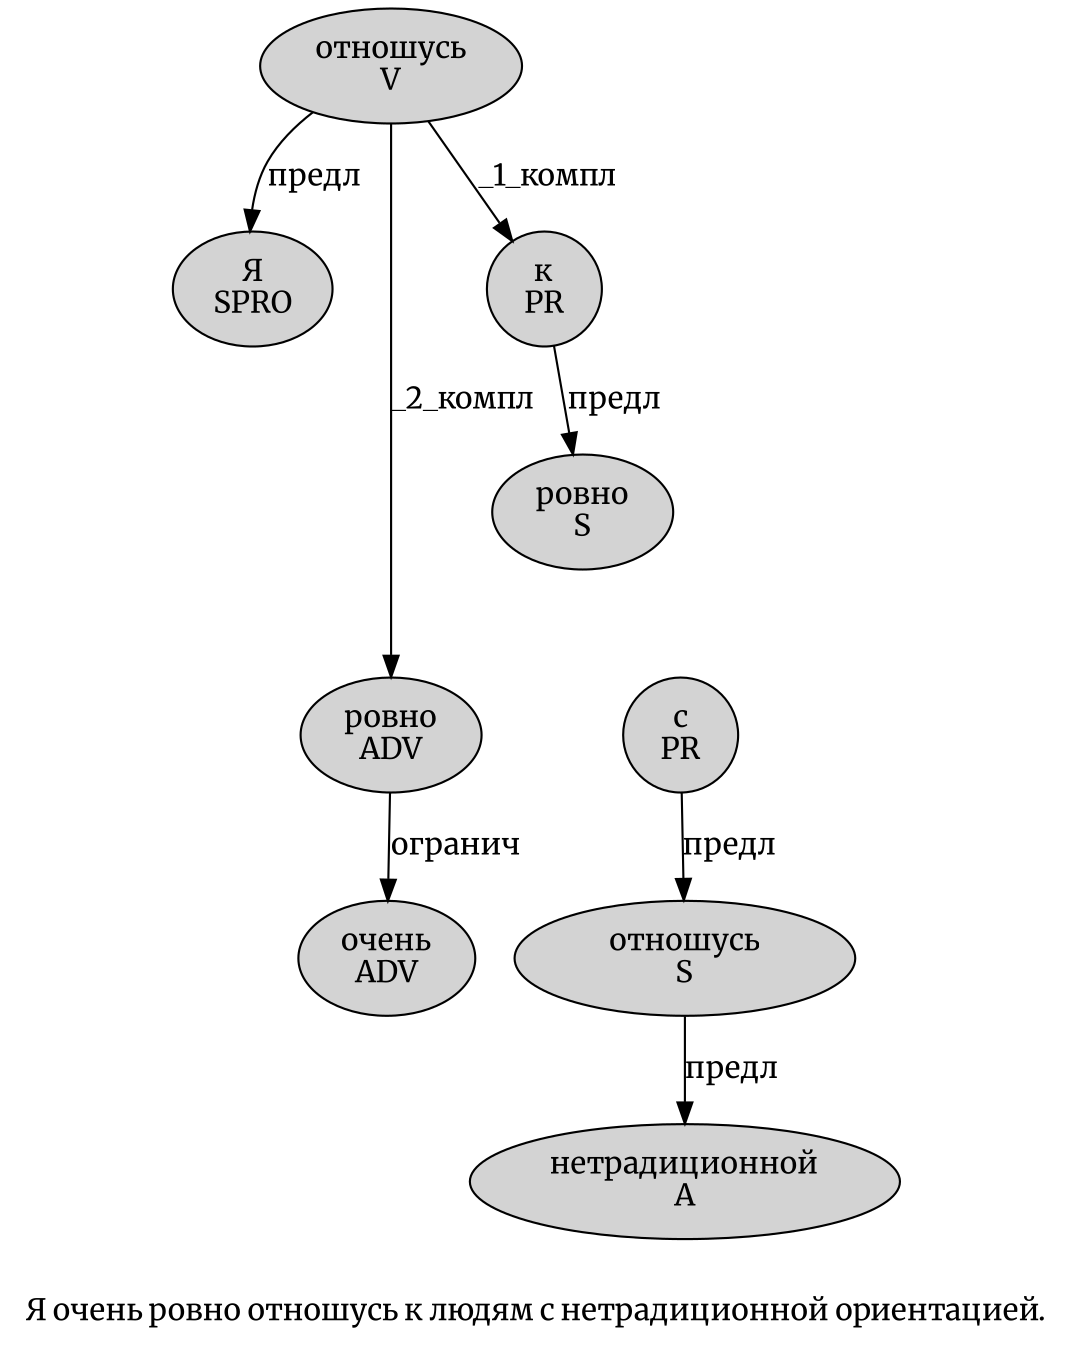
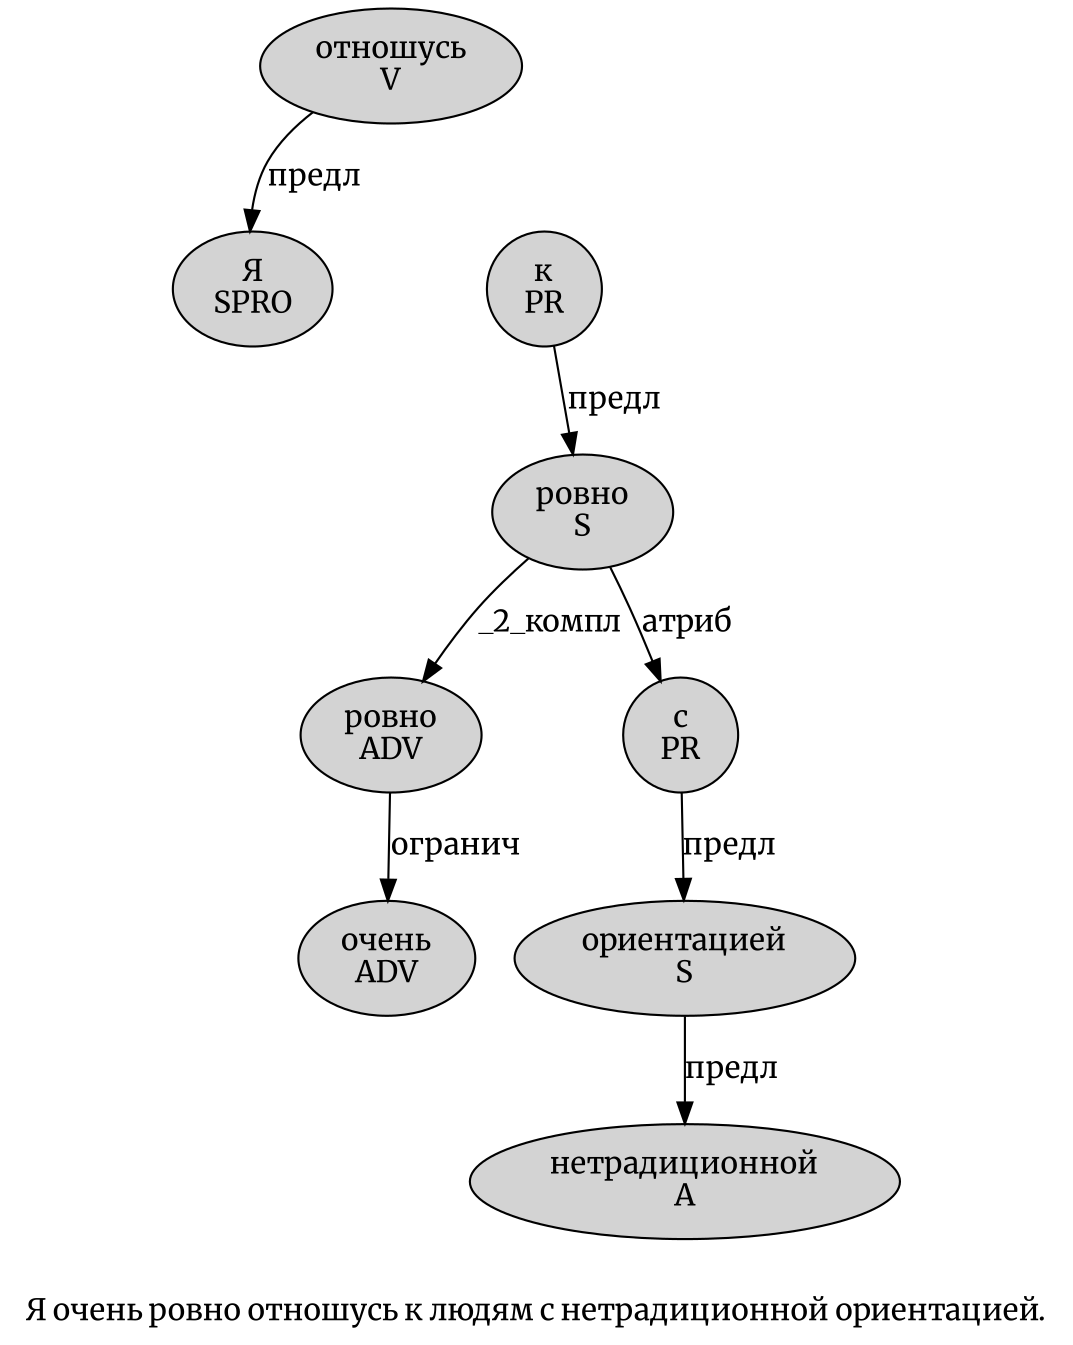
edge "отношусь V" -> "к PR": removed, label "_1_компл"
edge "отношусь V" -> "ровно ADV": now "ровно S" -> "ровно ADV"
edge "ровно S" -> "с PR": added, label "атриб"
node "отношусь S": label "отношусь S" -> "ориентацией S"
